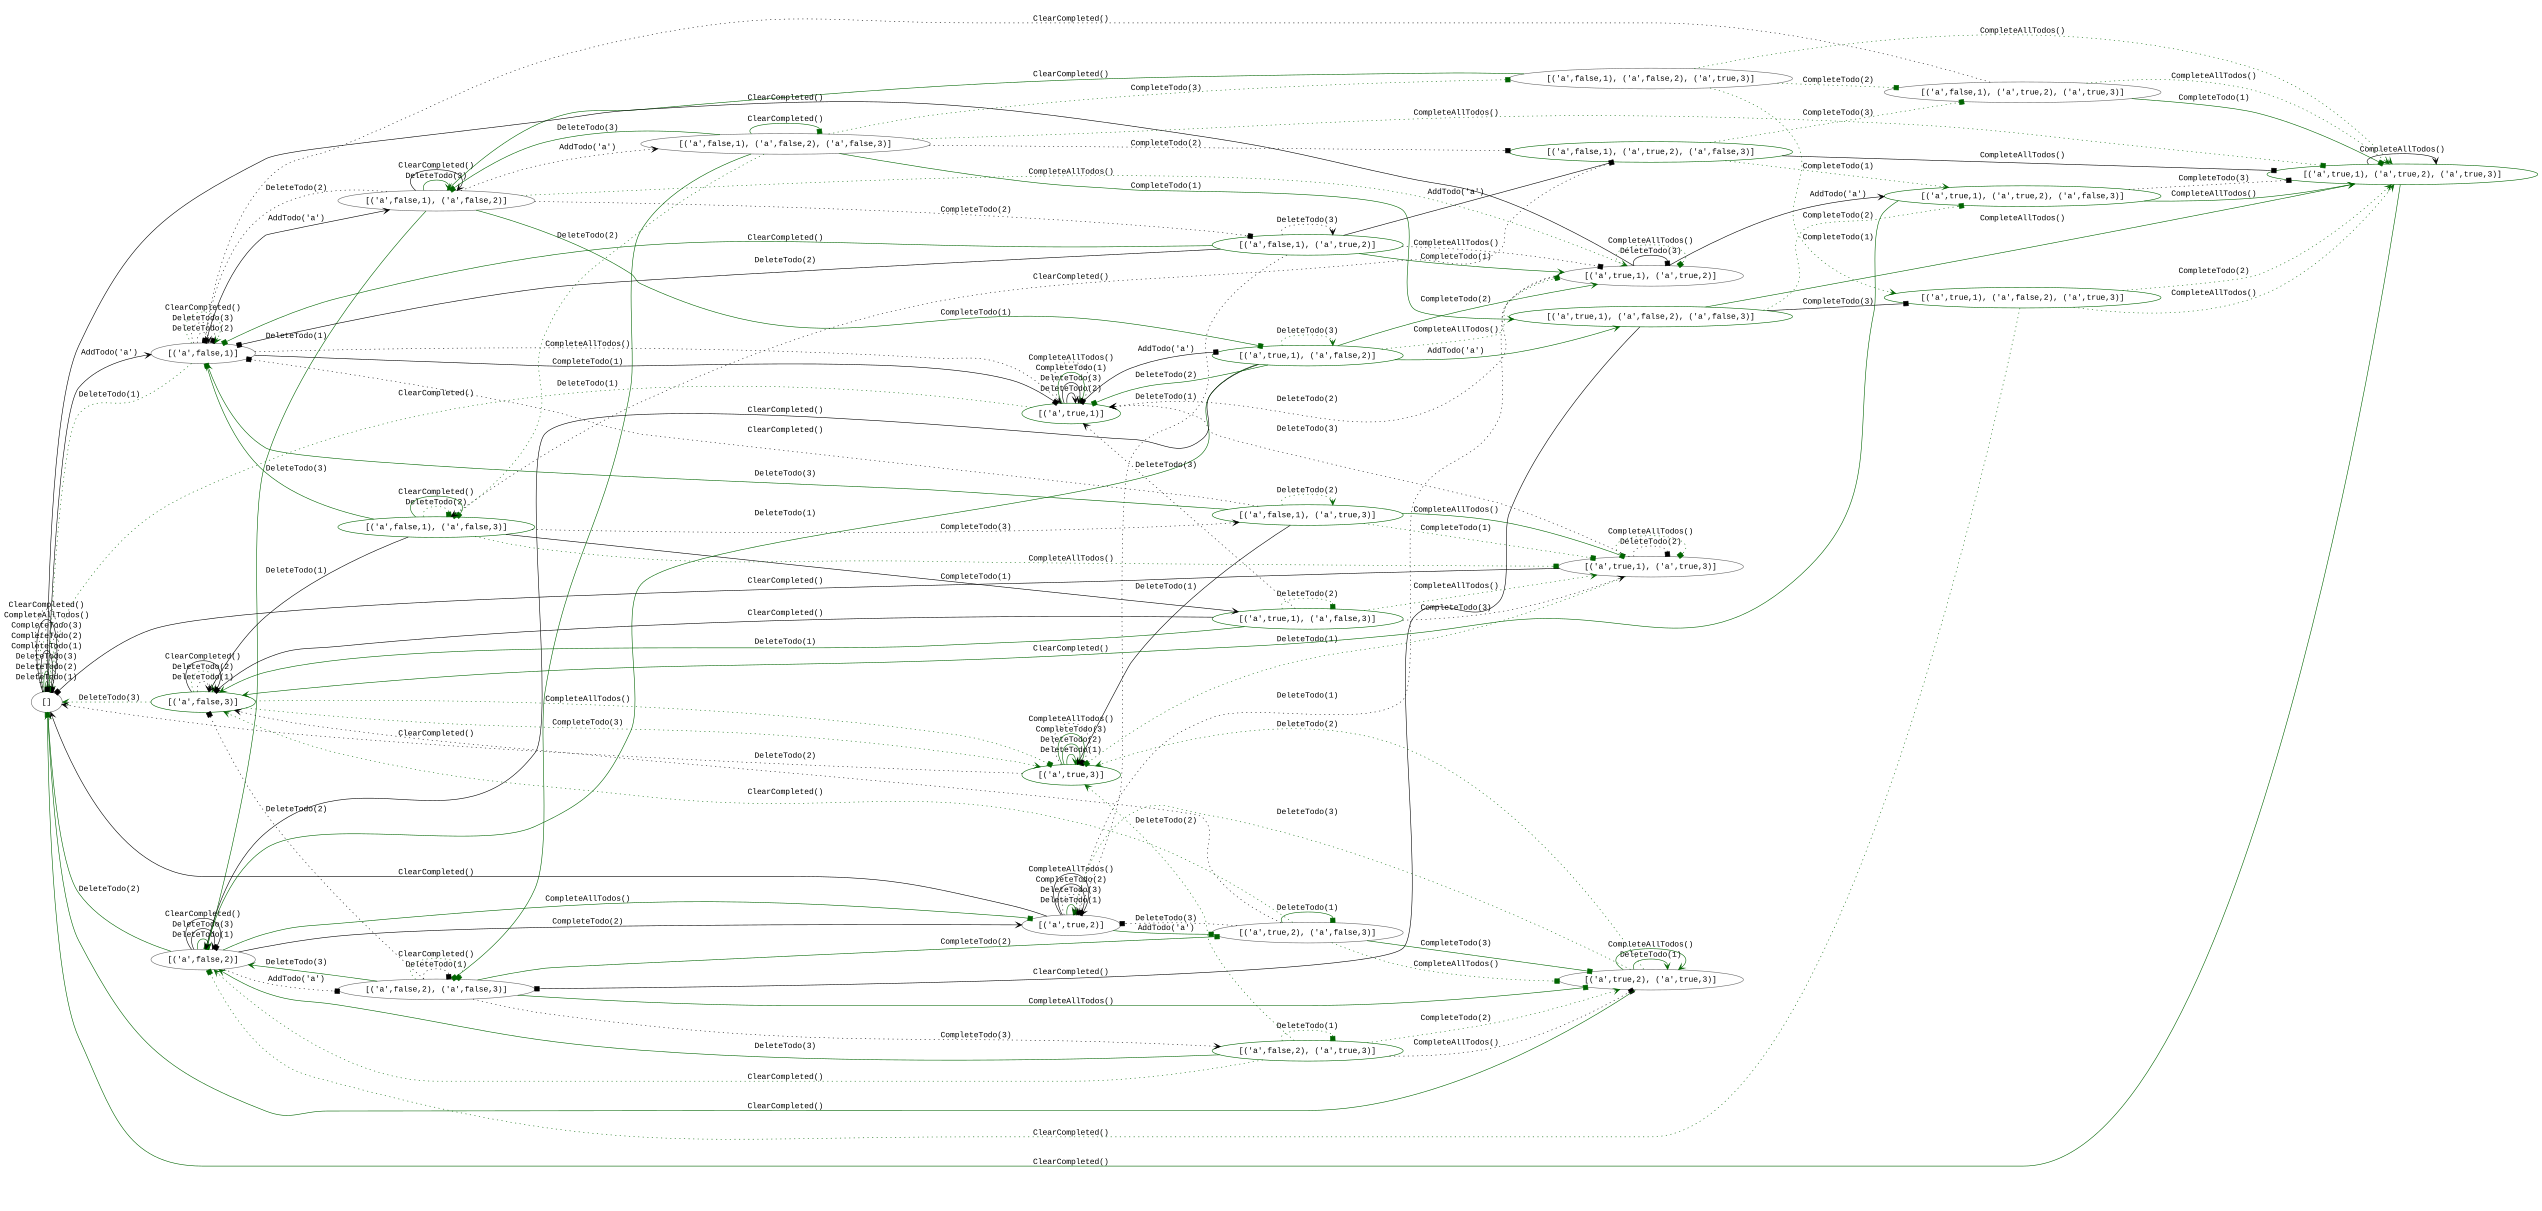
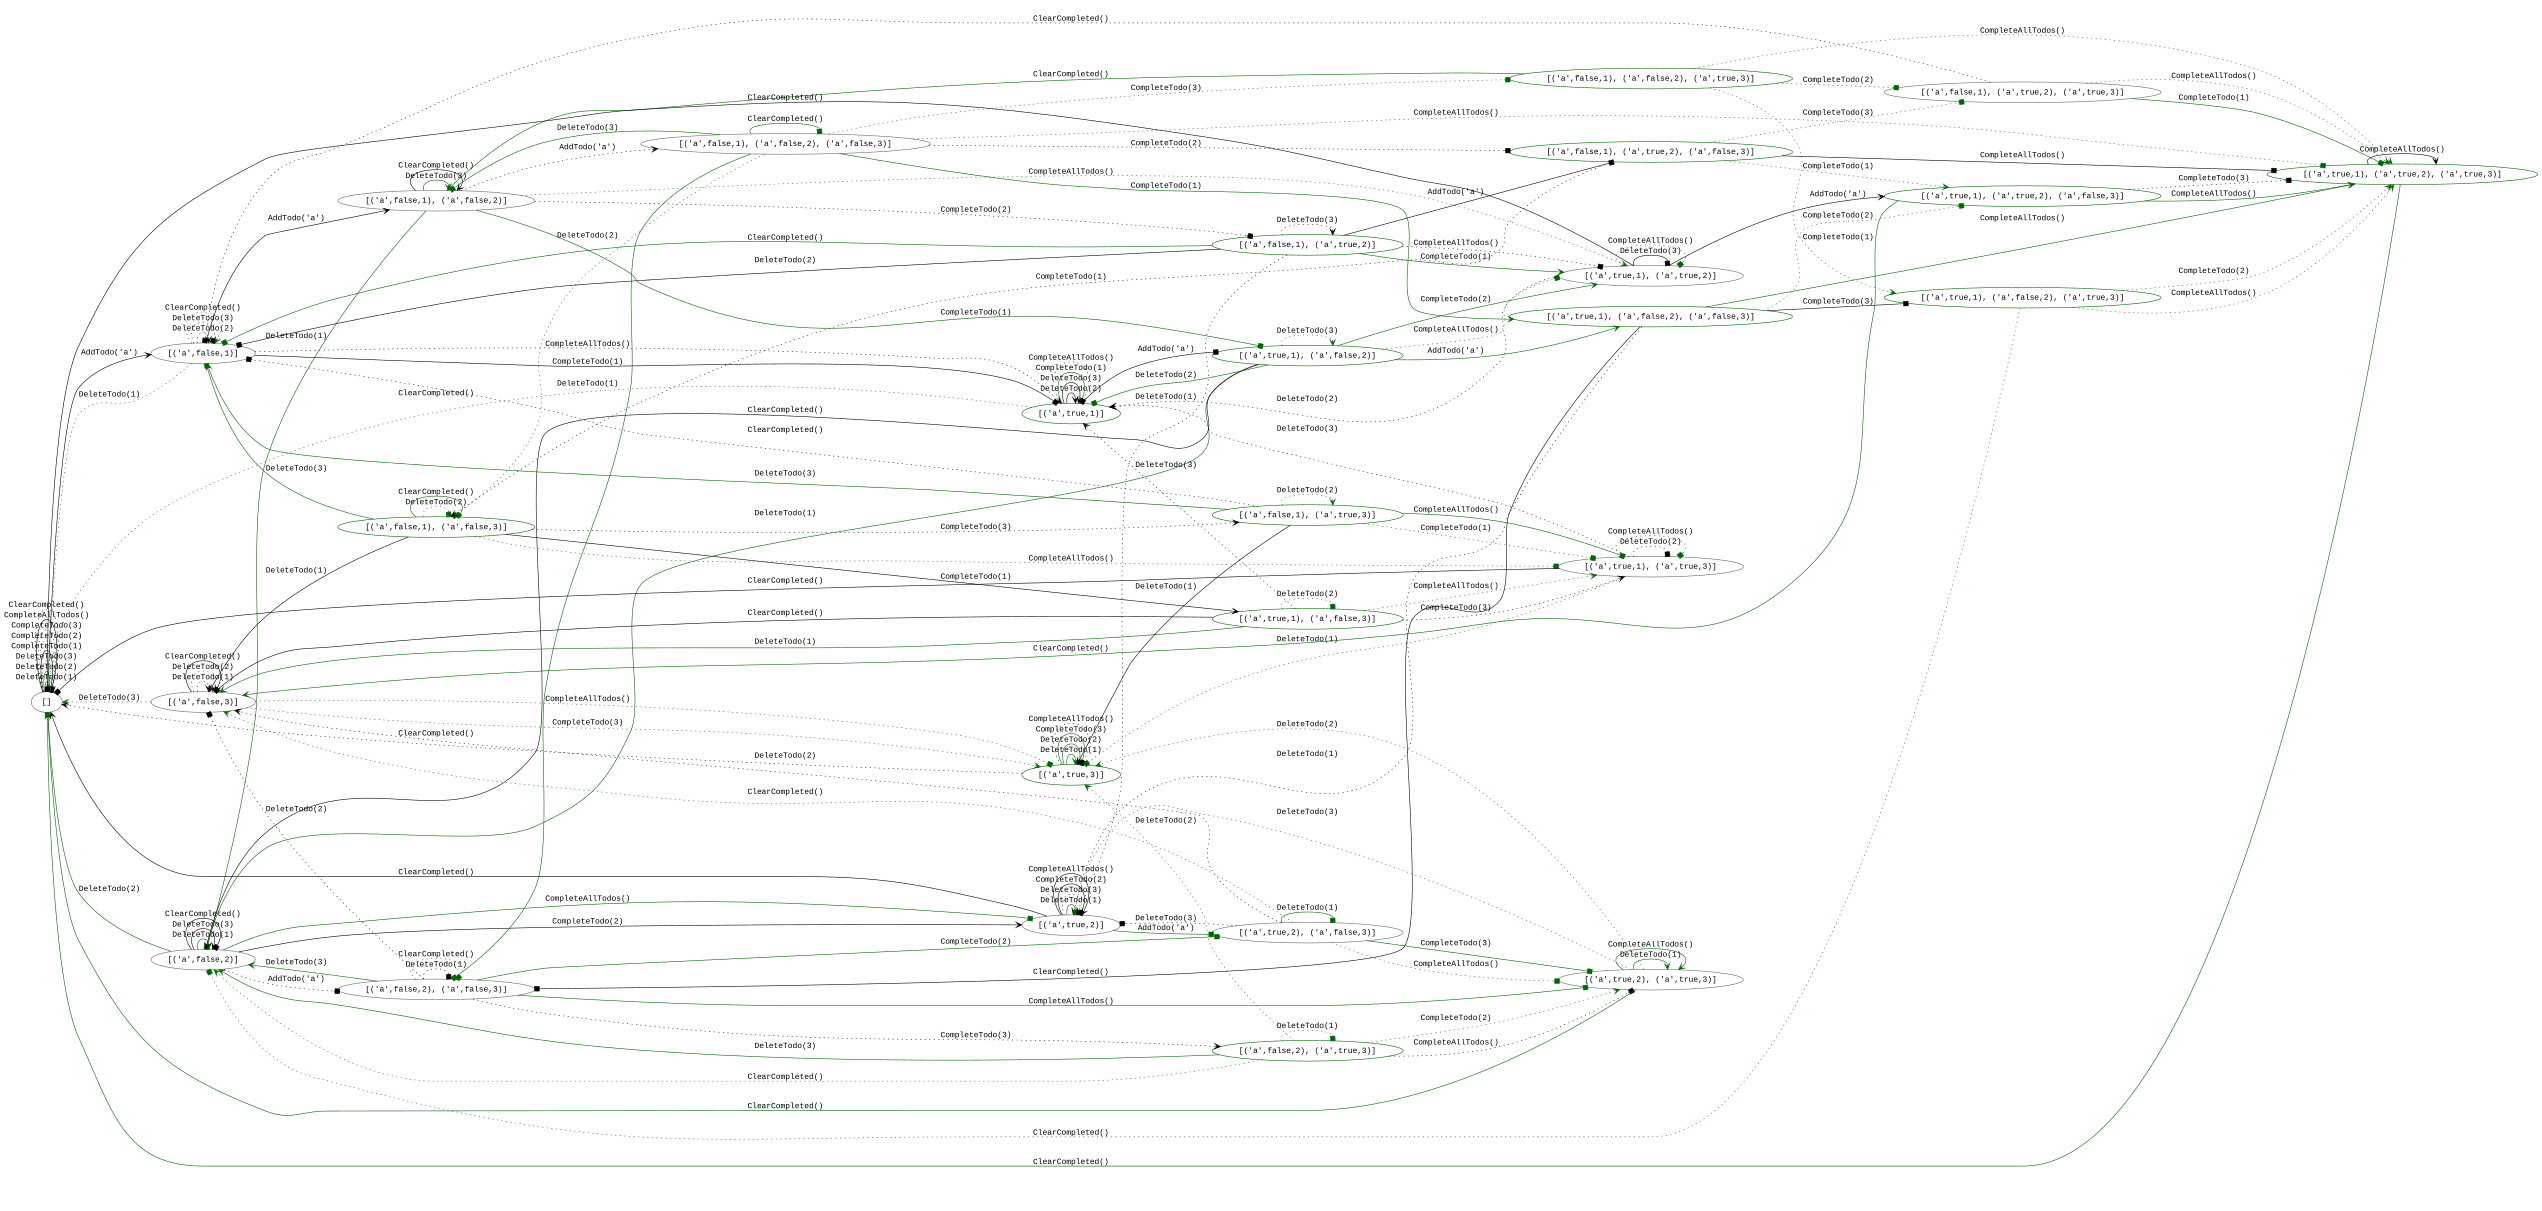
node "[('a',false,1), ('a',false,2), ('a',true,3)]": color gray40 -> darkgreen
edge "[('a',false,1), ('a',false,2)]" -> "[('a',false,1)]": removed, label "DeleteTodo(2)"
edge "[('a',false,1), ('a',true,2), ('a',false,3)]" -> "[('a',false,1), ('a',false,3)]": label "ClearCompleted()" -> "CompleteTodo(1)"
edge "[('a',true,1), ('a',true,2)]" -> "[('a',true,2)]": now "[('a',true,1), ('a',false,2), ('a',false,3)]" -> "[('a',true,2)]"
node "[('a',false,3)]": color darkgreen -> gray40
